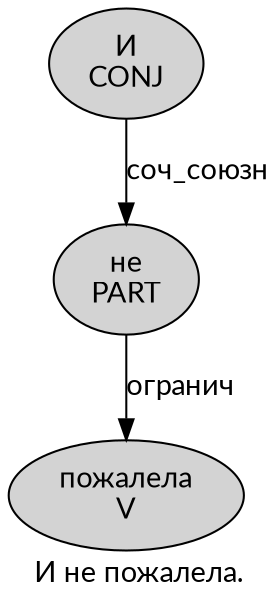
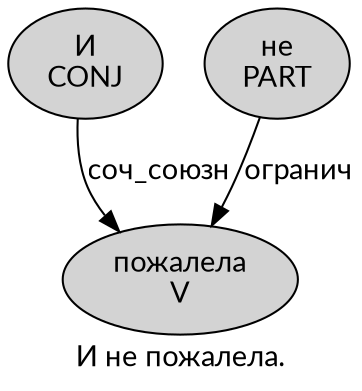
edge "И CONJ" -> "не PART": now "И CONJ" -> "пожалела V"
